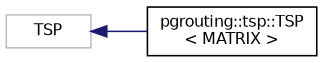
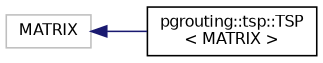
node "TSP": label "TSP" -> "MATRIX"
